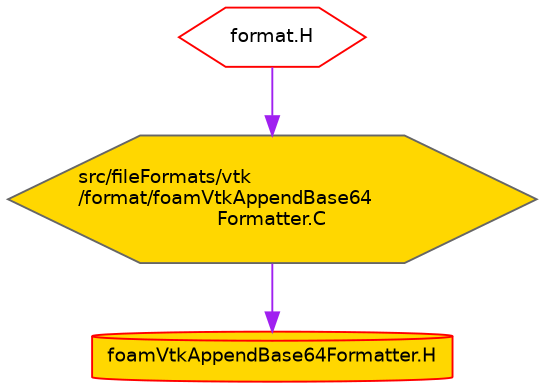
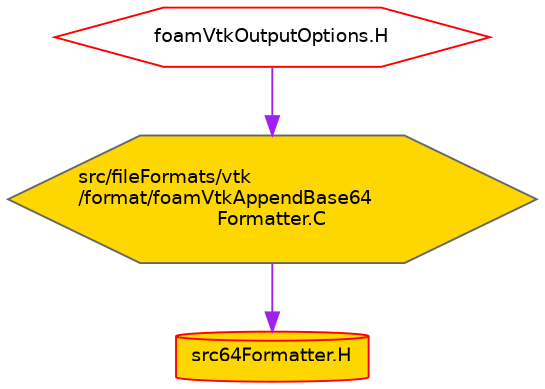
node "format.H": label "format.H" -> "foamVtkOutputOptions.H"
node "foamVtkAppendBase64Formatter.H": label "foamVtkAppendBase64Formatter.H" -> "src64Formatter.H"
